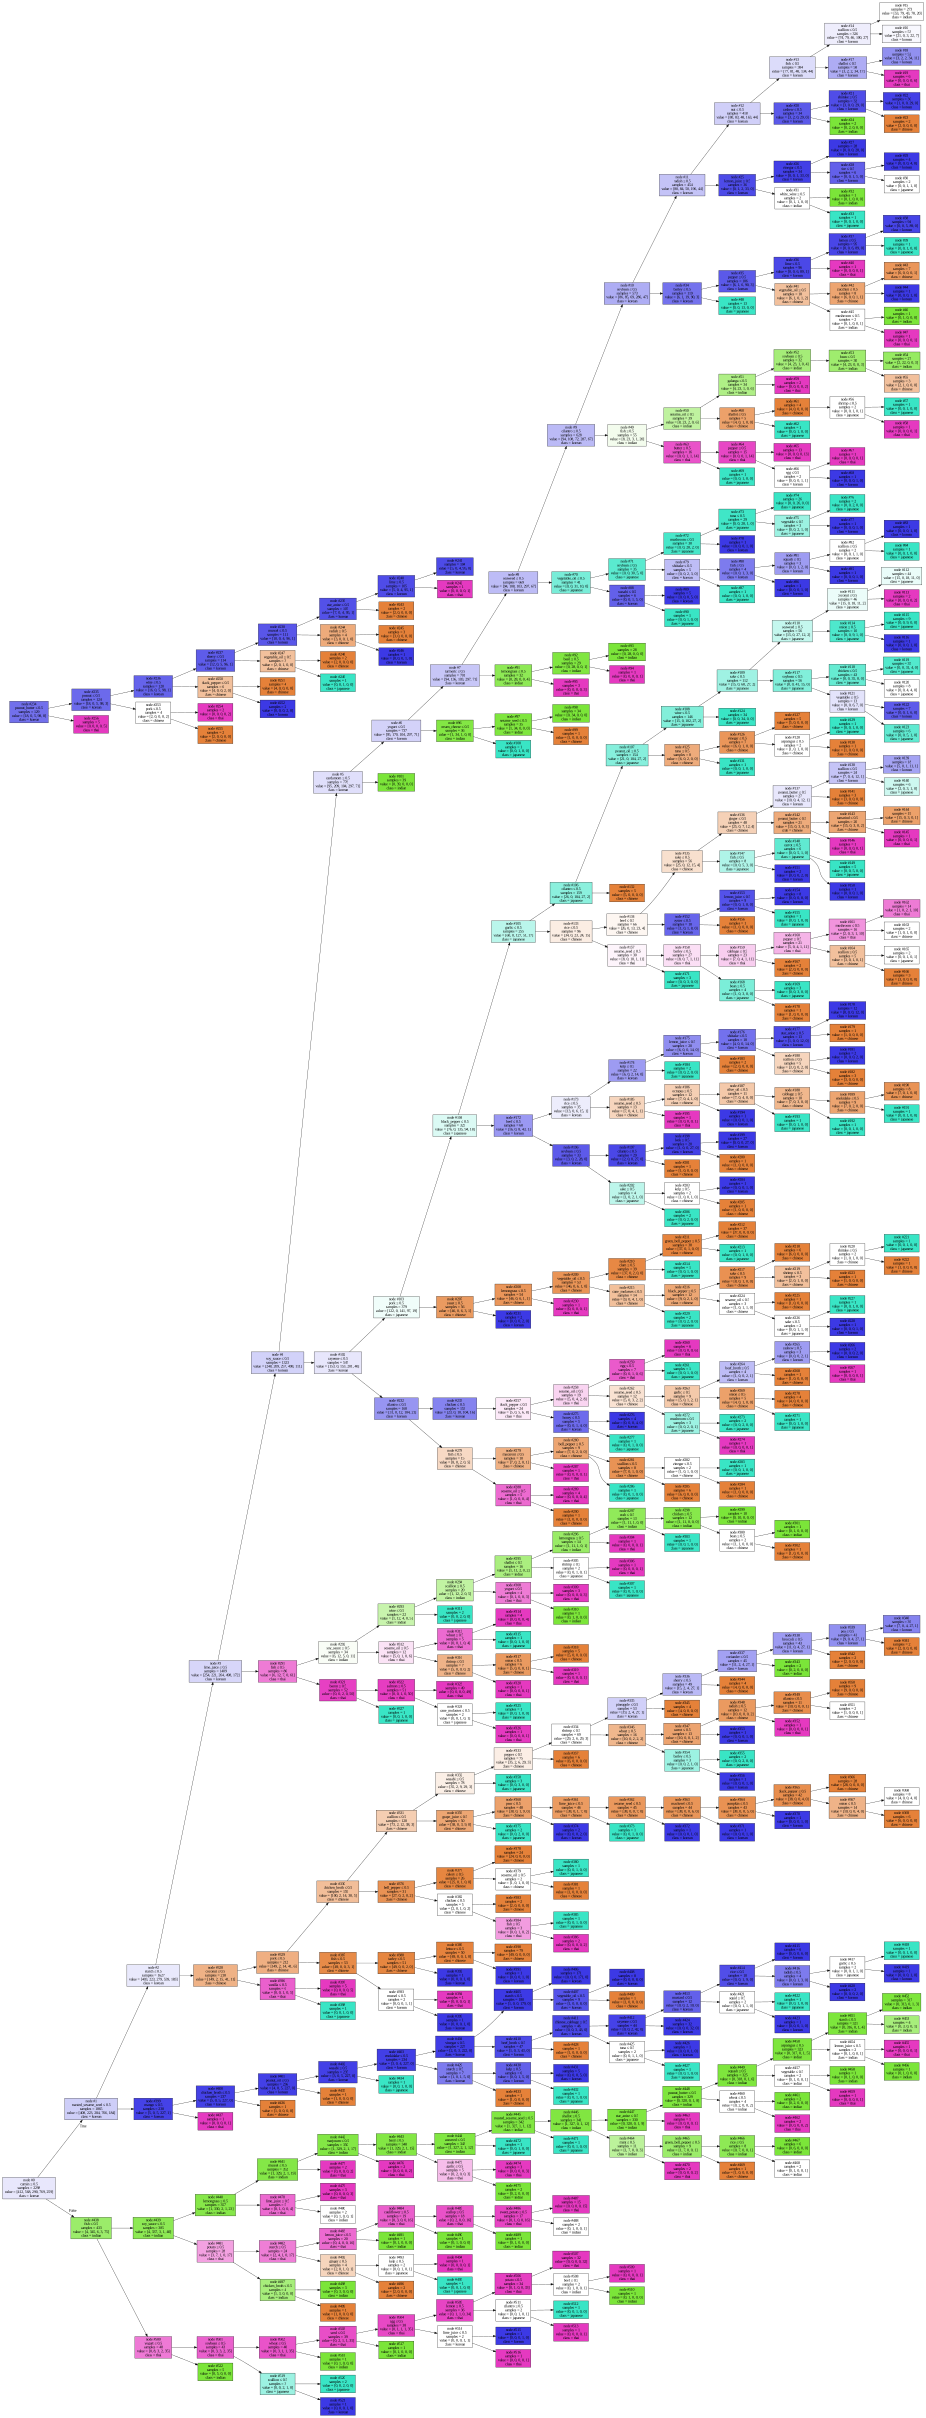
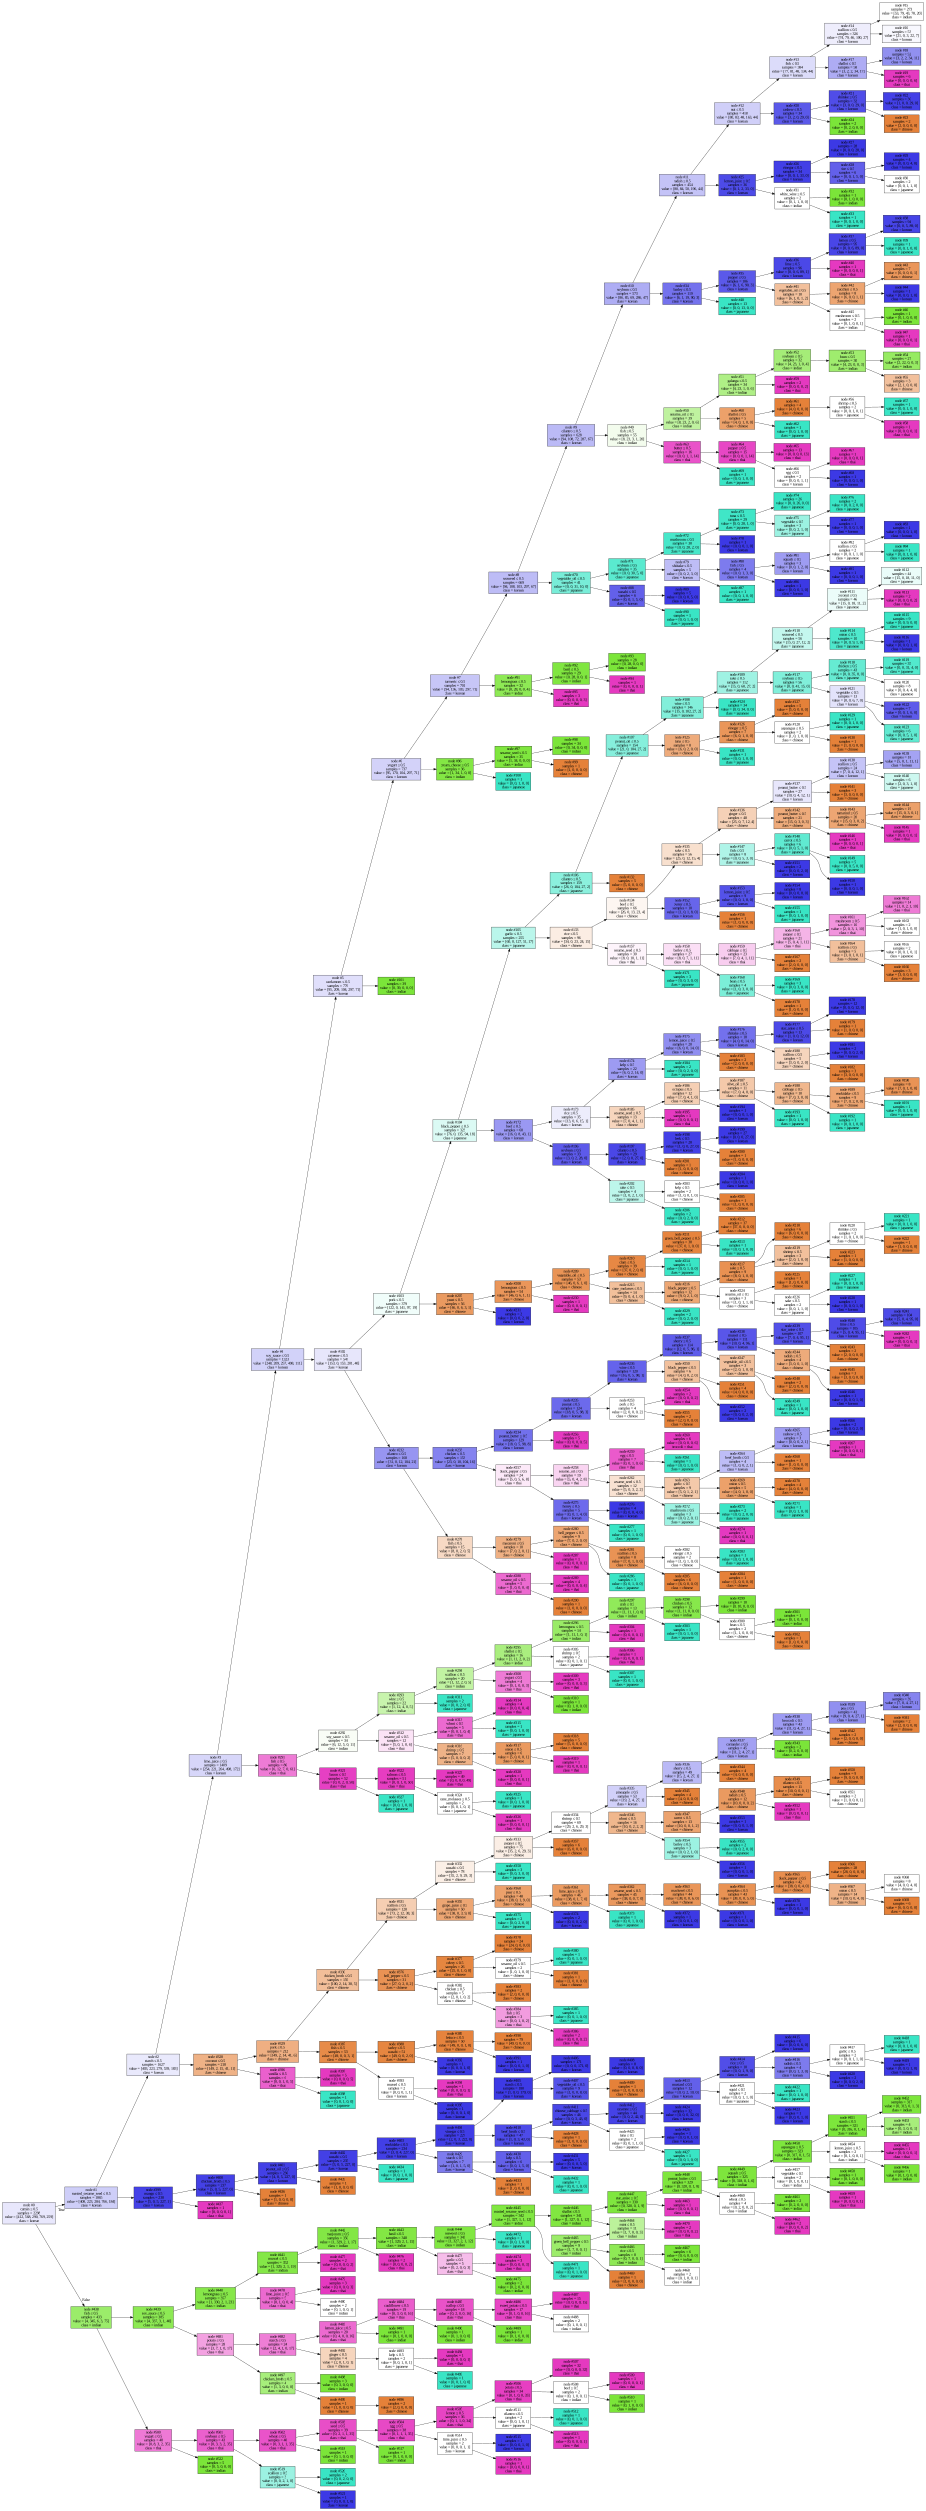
node "node #142": text "crab = chinese" -> "class = chinese"
node "node #260": text "class = thai" -> "broccoli = thai"
edge "node #233" -> "node #234": added
node "node #388": text "samples = 51" -> "wasabi = 51"
edge "node #464" -> "node #465": reversed
edge "node #492" -> "node #496": now "node #499" -> "node #496"
